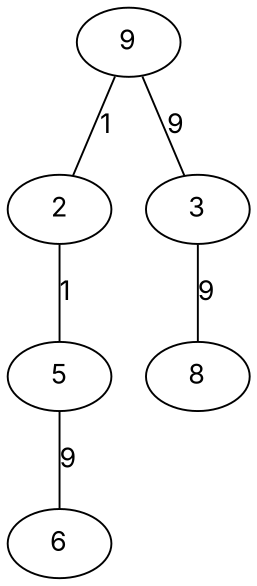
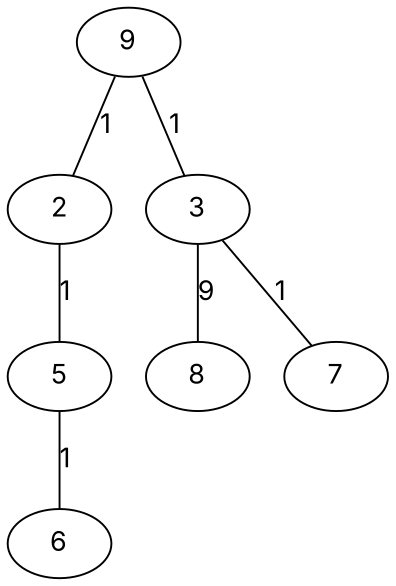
edge "9" -- "3": label "9" -> "1"
node "7": added
edge "5" -- "6": label "9" -> "1"
